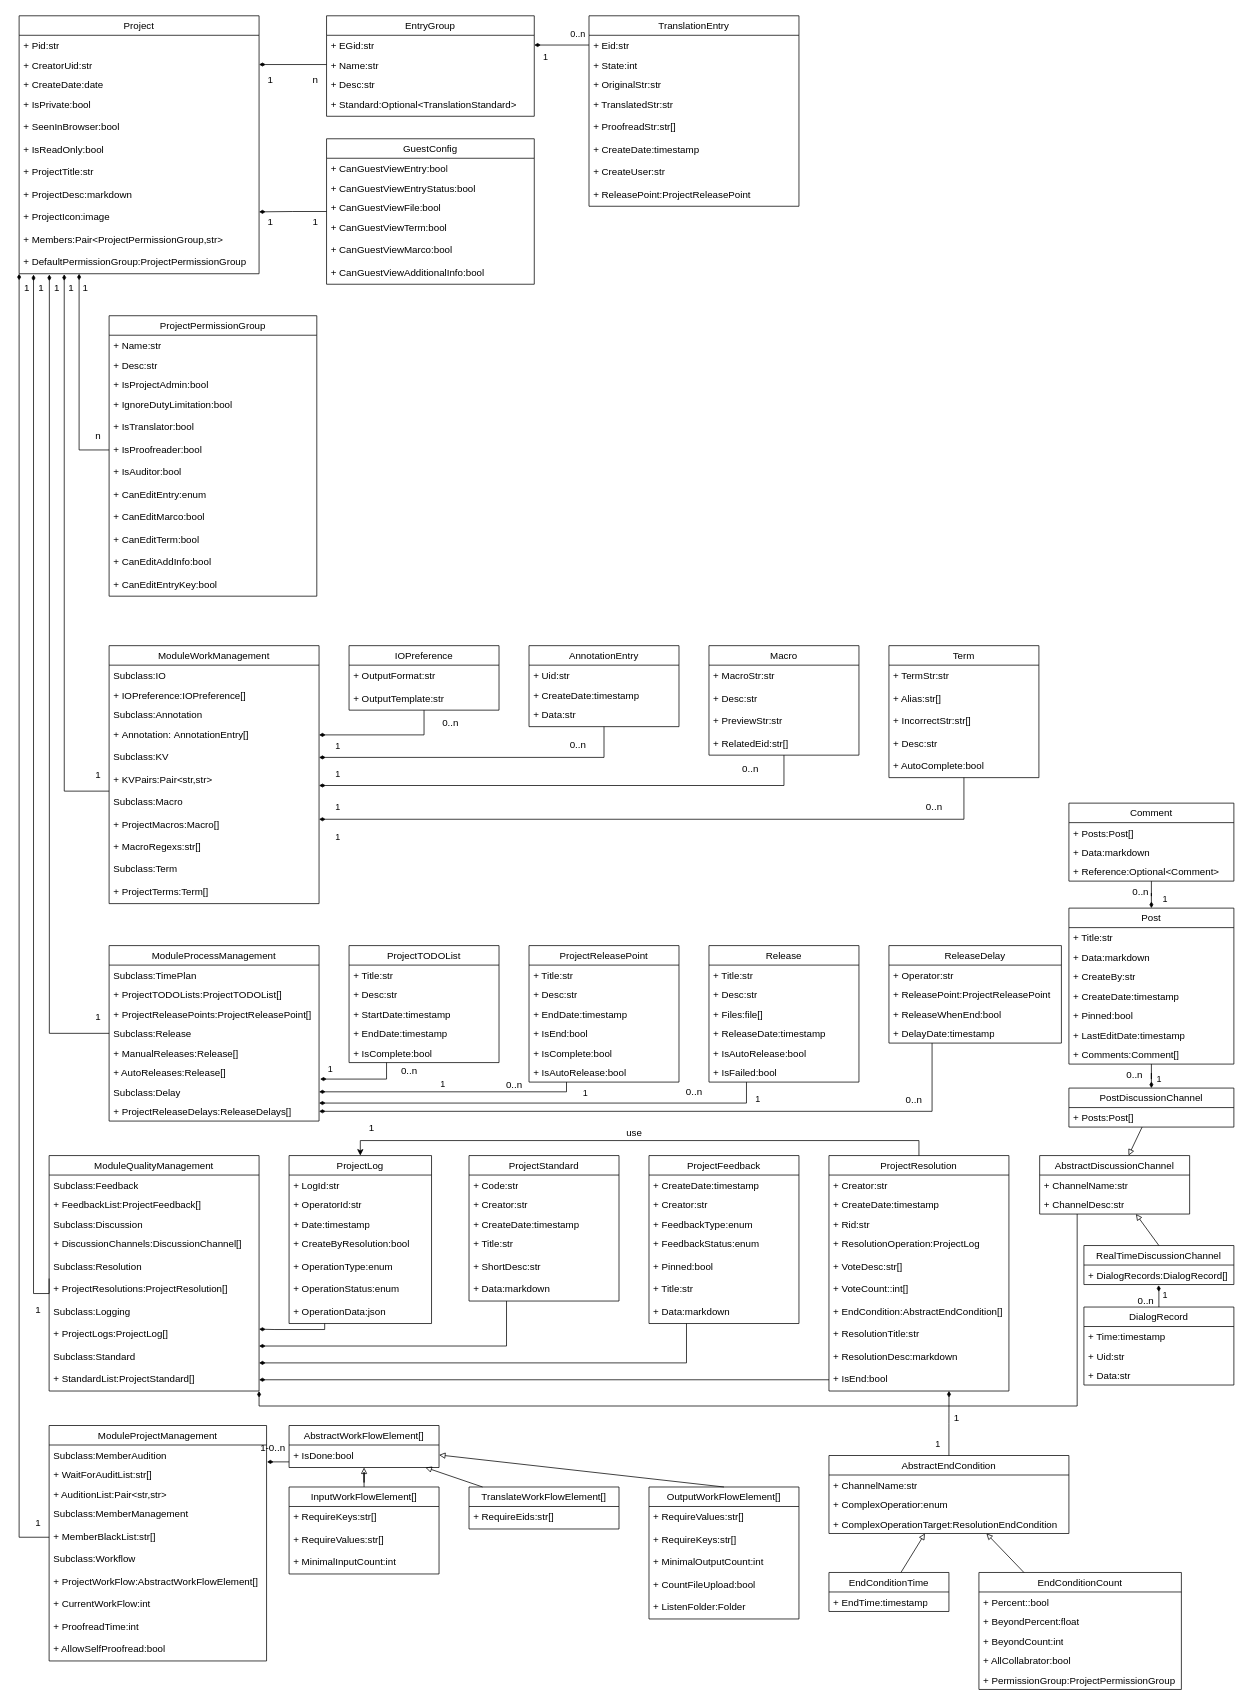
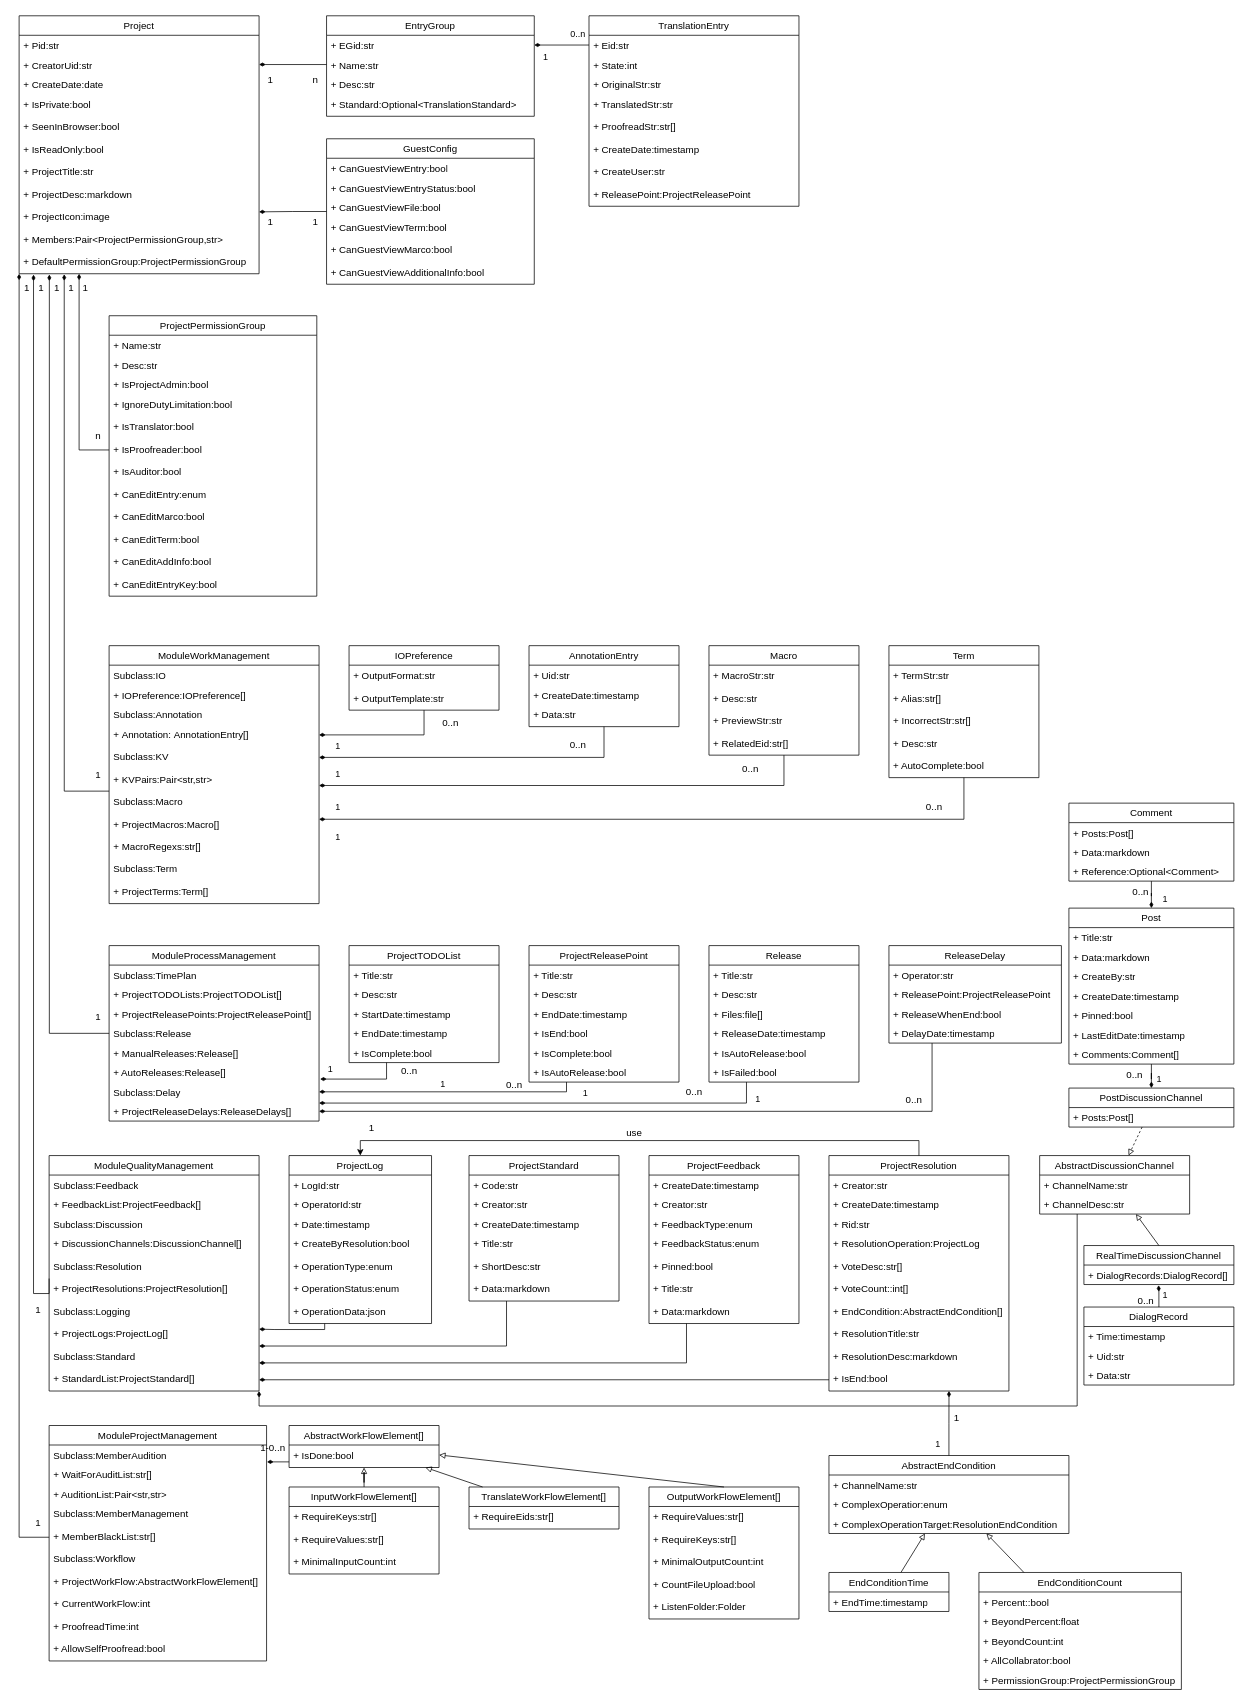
edge "PostDiscussionChannel" -> "AbstractDiscussionChannel": style solid -> dashed
